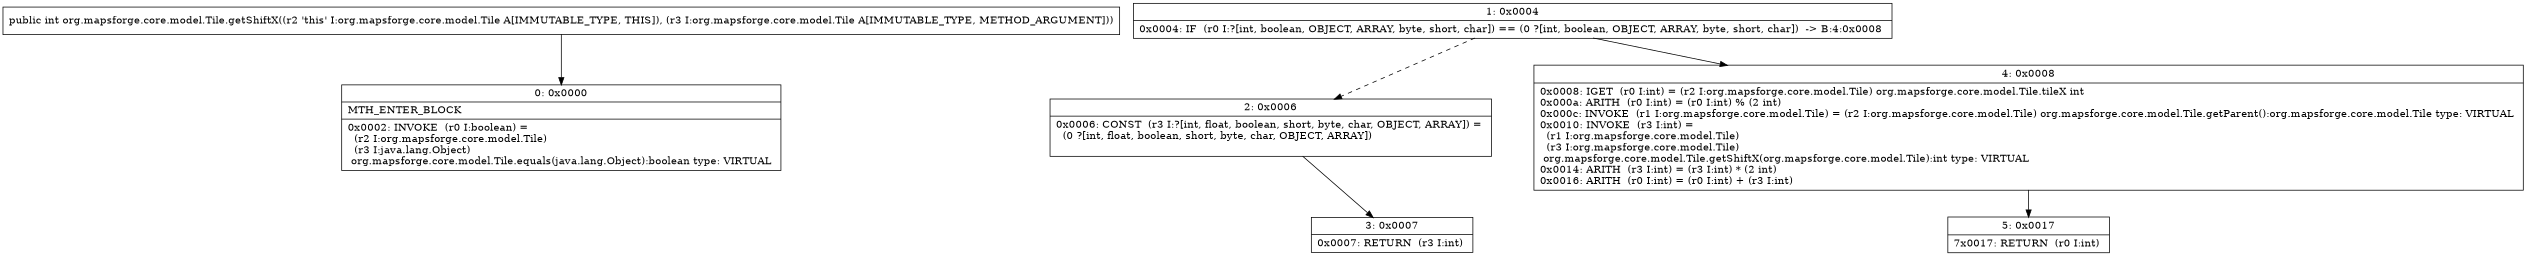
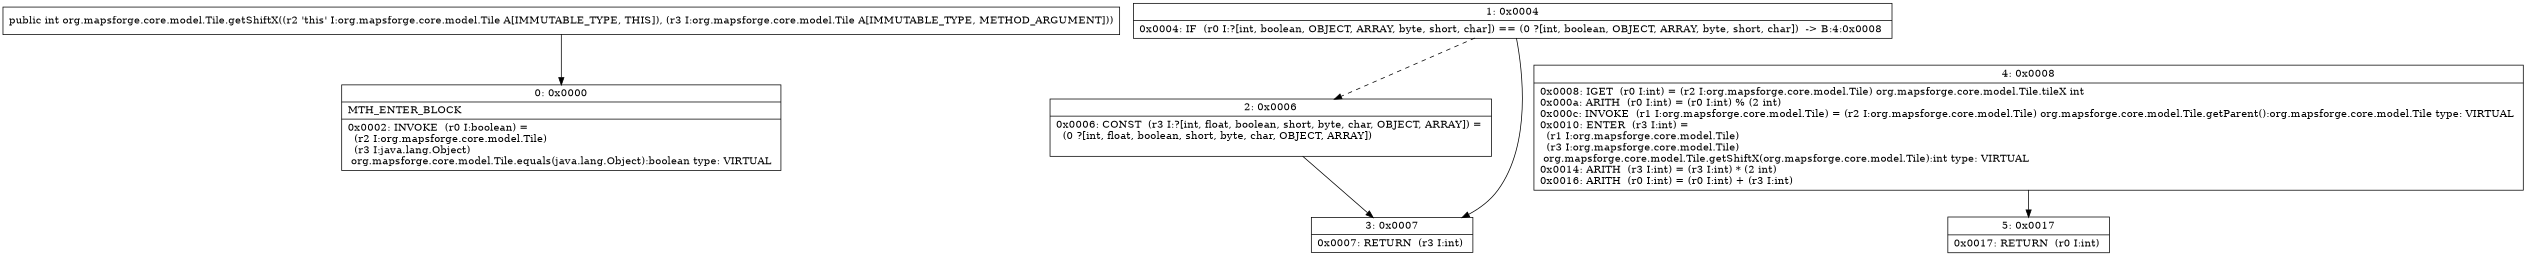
edge "1: 0x0004" -> "4: 0x0008": now "1: 0x0004" -> "3: 0x0007"
node "4: 0x0008": text "0x0010: INVOKE  (r3 I:int) =" -> "0x0010: ENTER  (r3 I:int) ="
node "5: 0x0017": text "7x0017: RETURN  (r0 I:int)" -> "0x0017: RETURN  (r0 I:int)"
